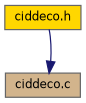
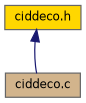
edge "ciddeco.h" -> "ciddeco.c": reversed
